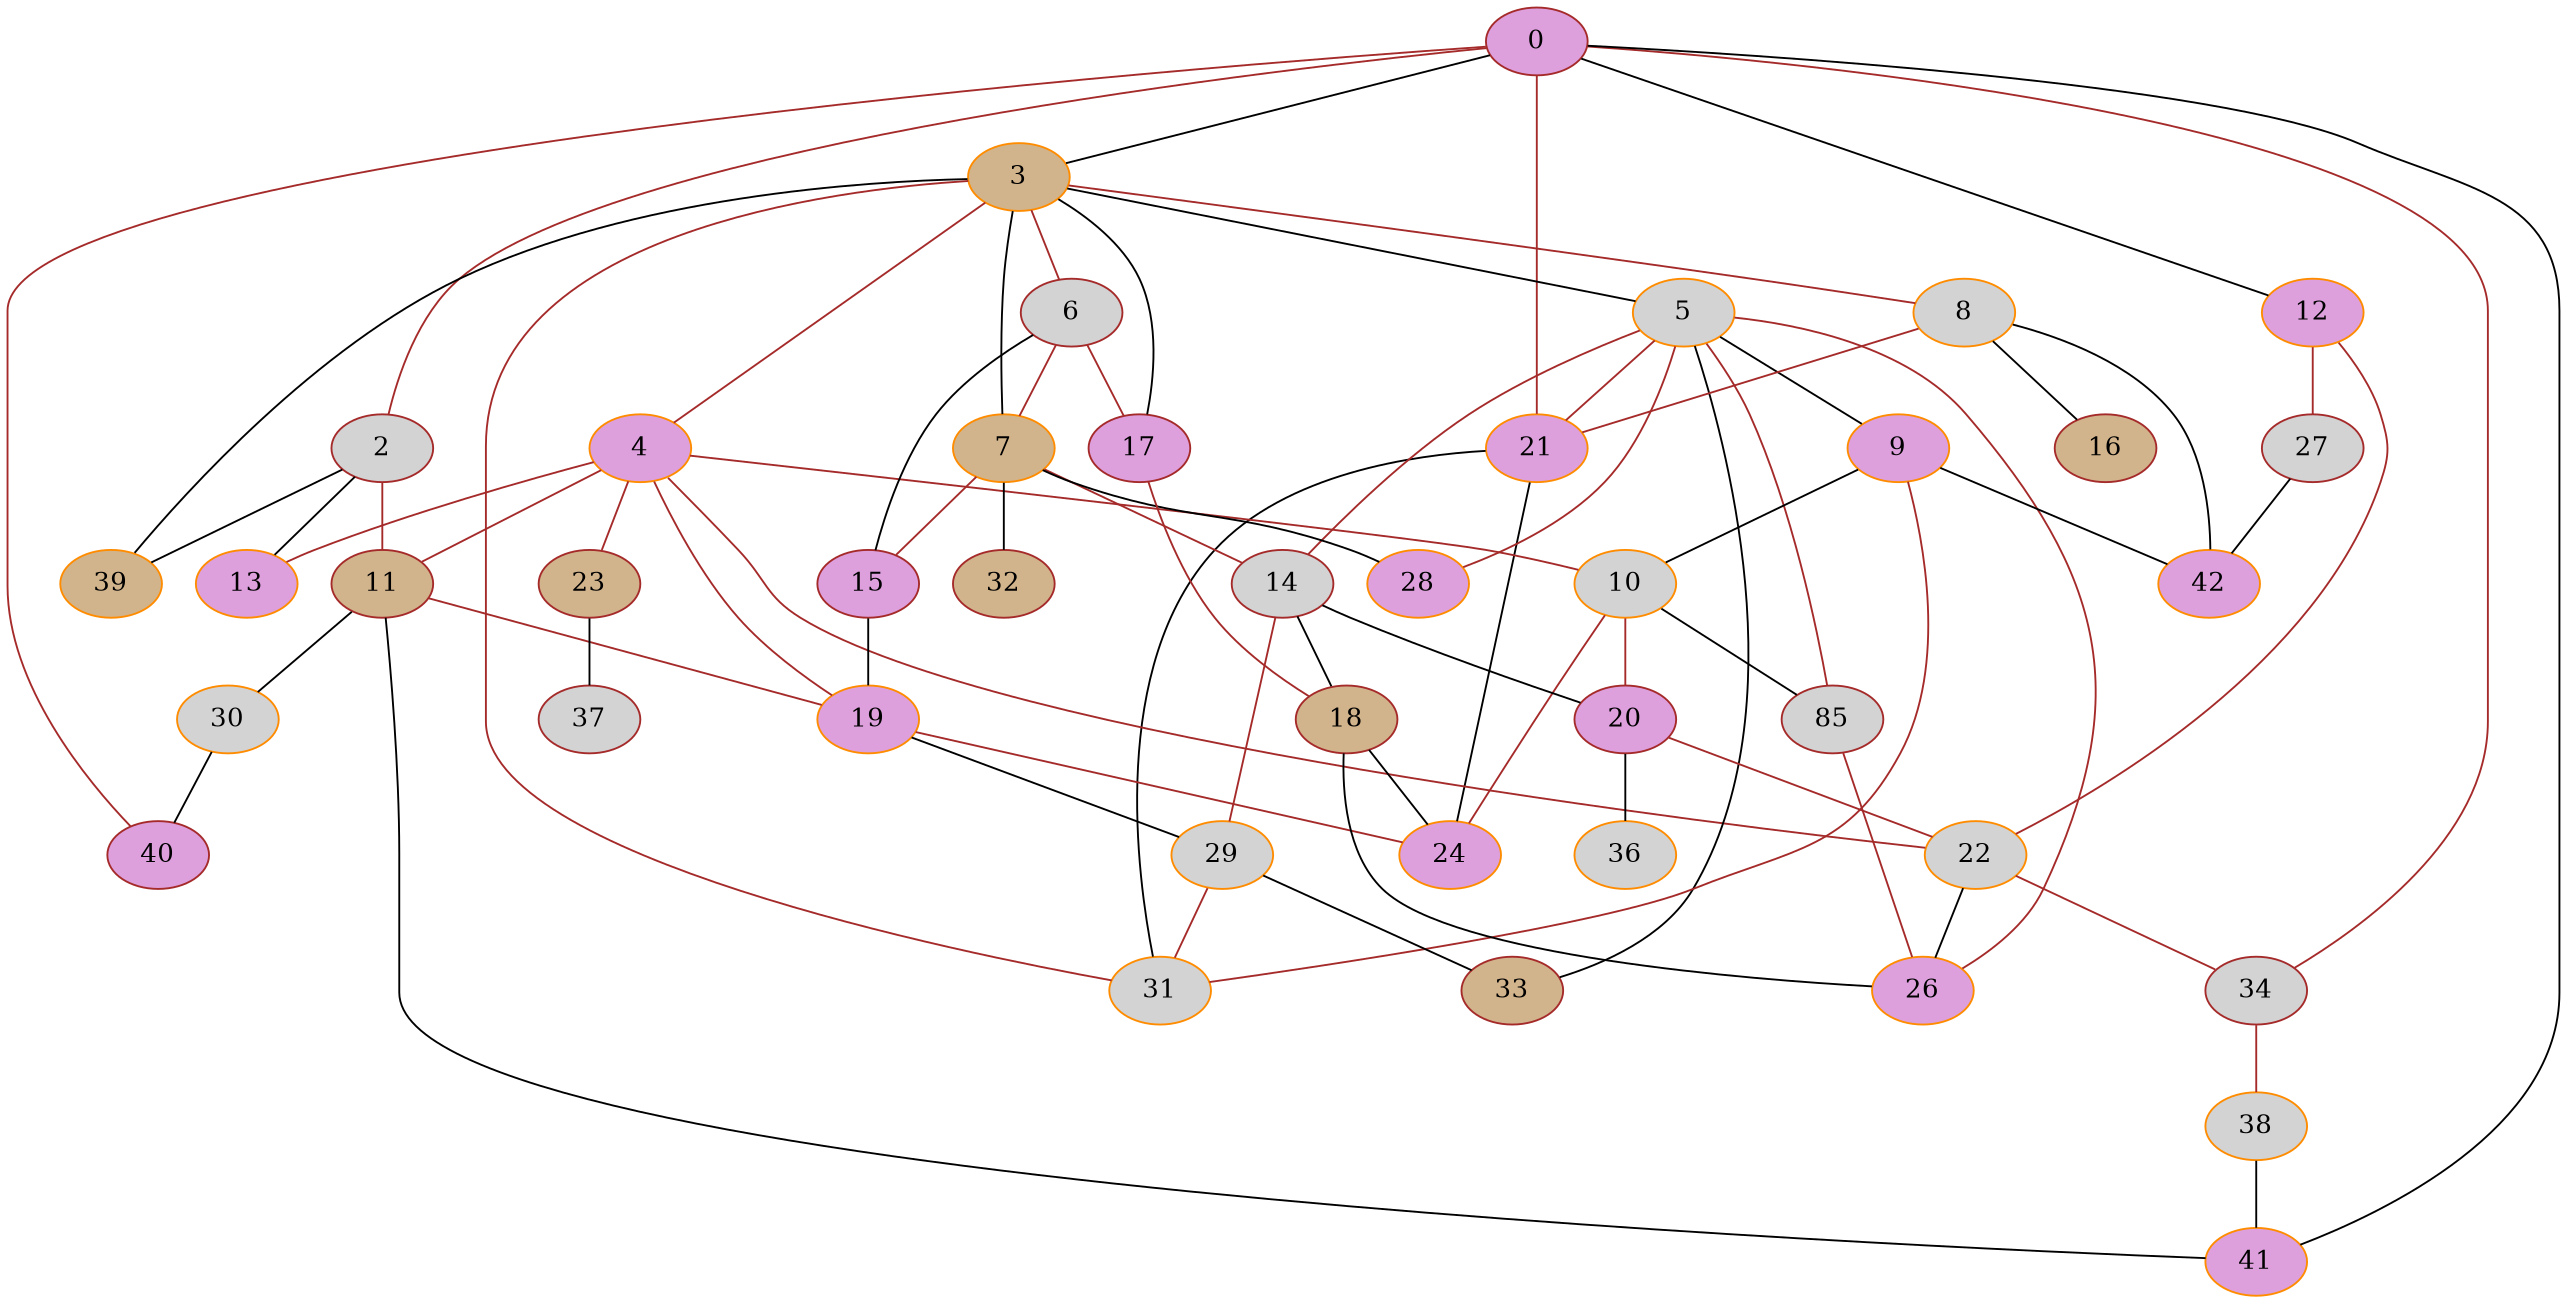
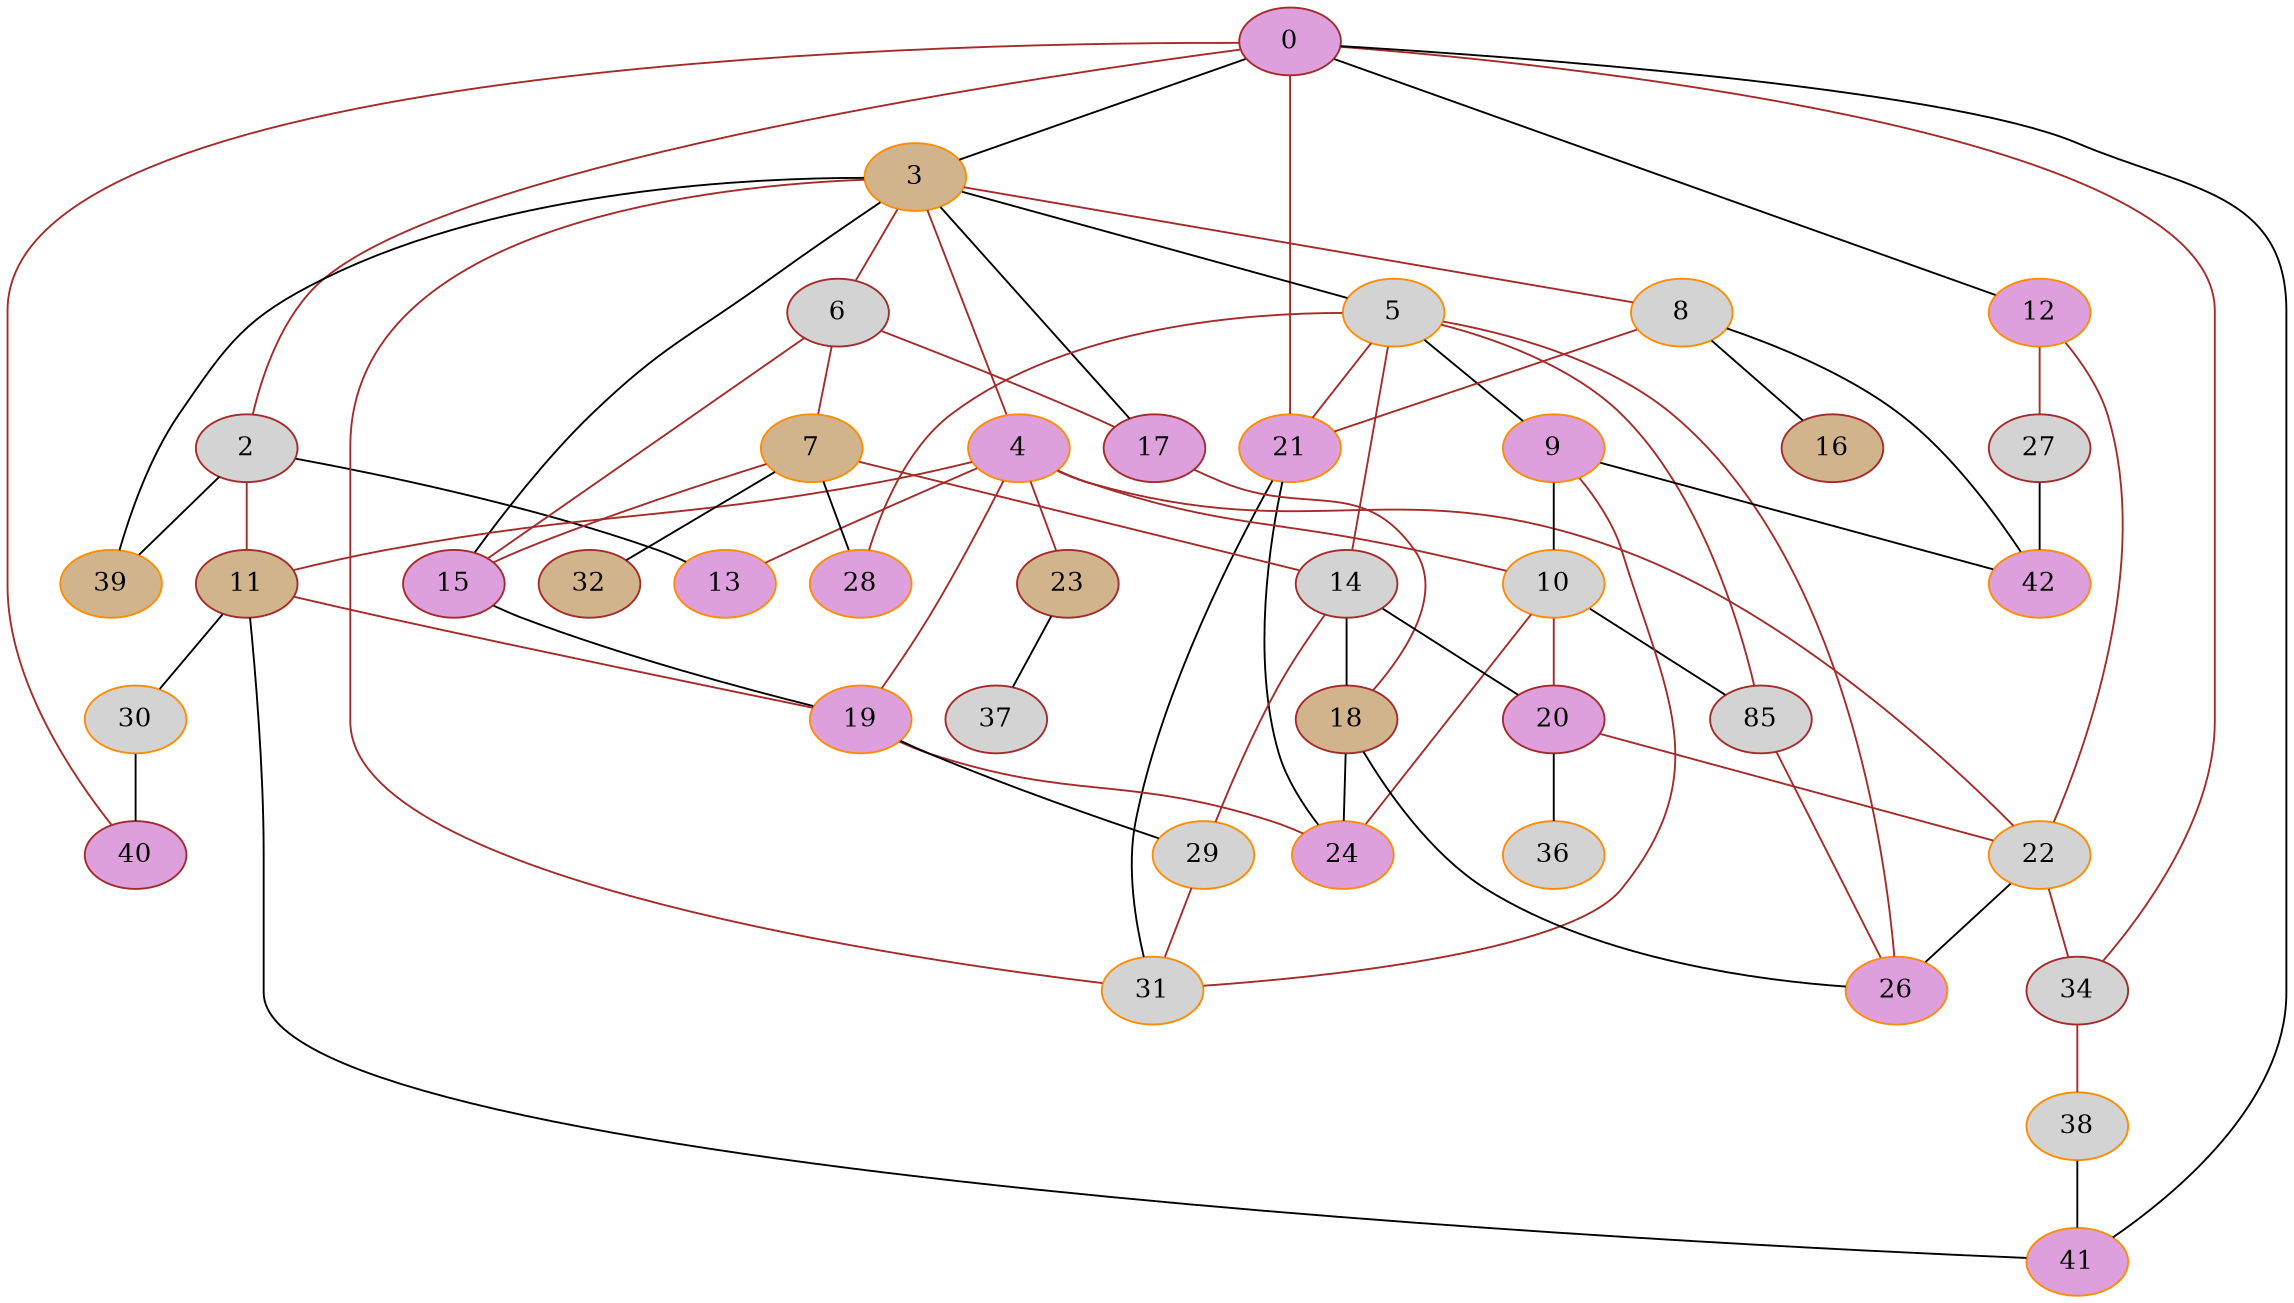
edge "3" -- "7": now "3" -- "15"
edge "6" -- "15": color black -> brown
node "33": removed
